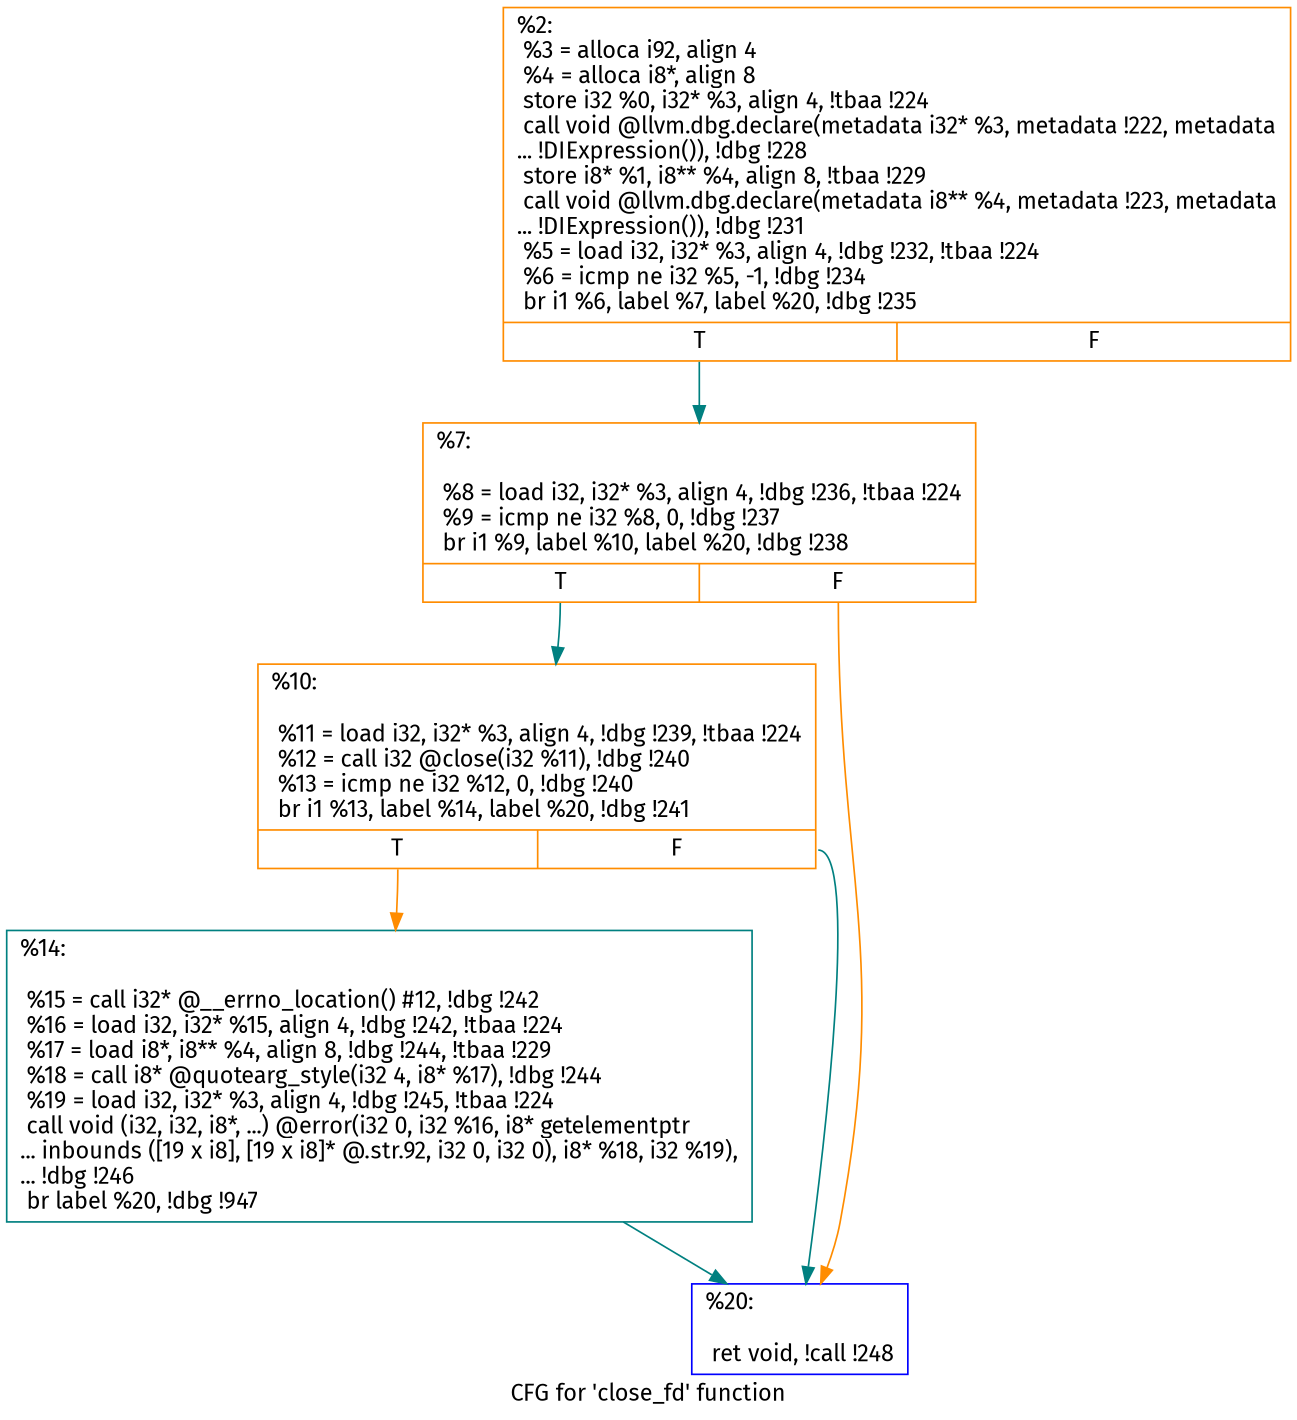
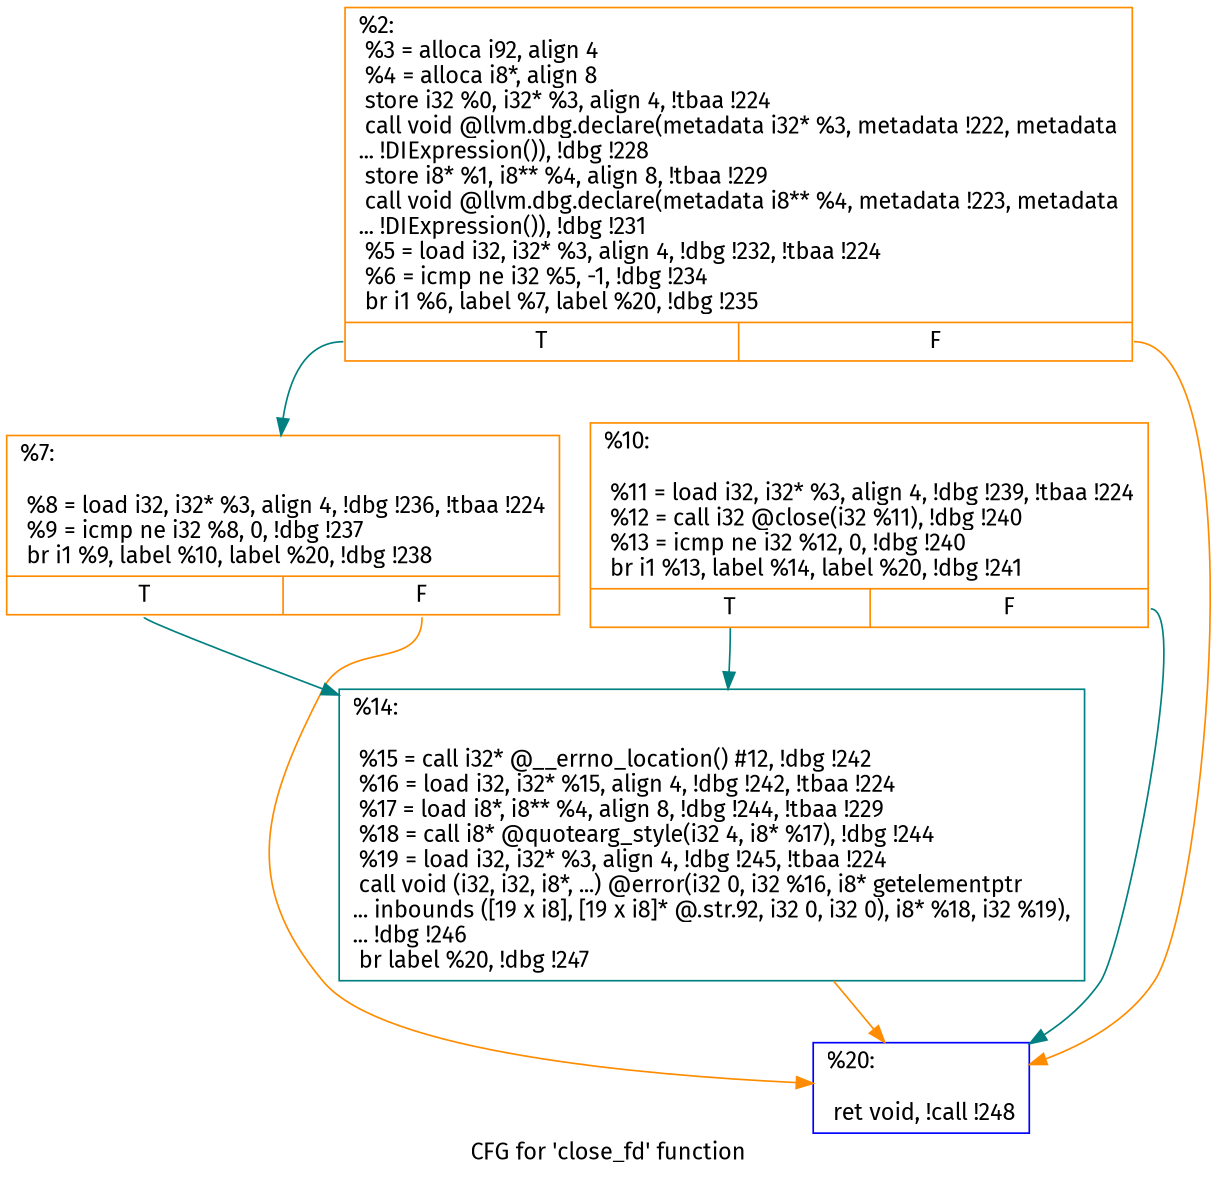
edge "%7:" -> "%10:": now "%7:" -> "%14:"
edge "%2:" -> "%20:": added
edge "%10:" -> "%14:": color darkorange -> teal
node "%14:": text "br label %20, !dbg !947" -> "br label %20, !dbg !247"
edge "%14:" -> "%20:": color teal -> darkorange
